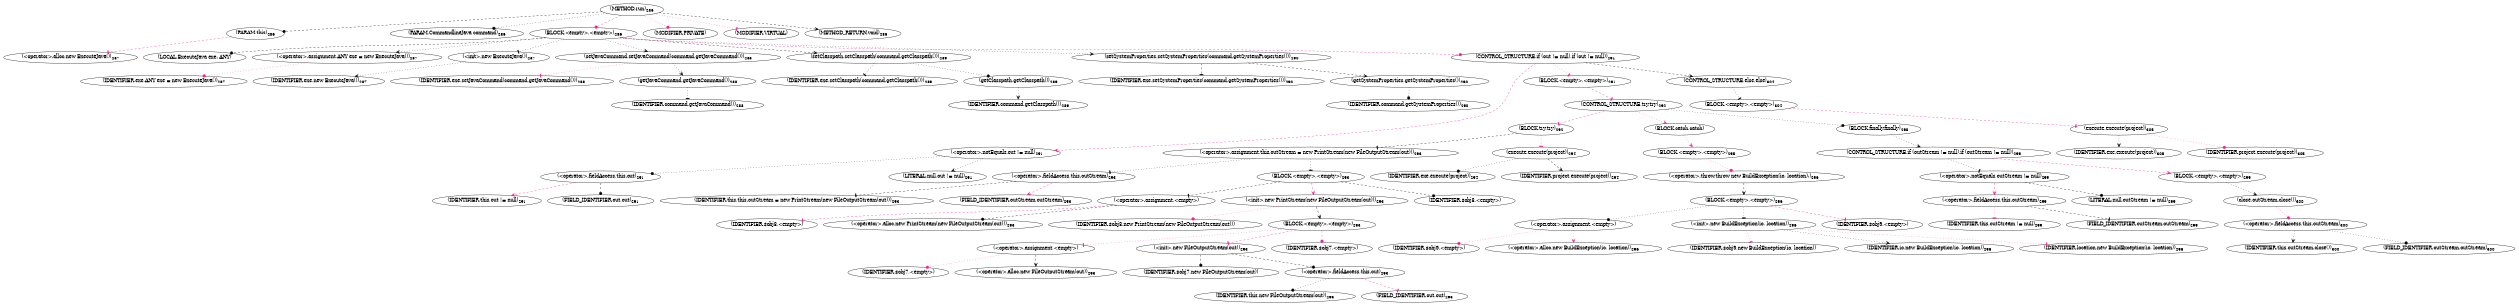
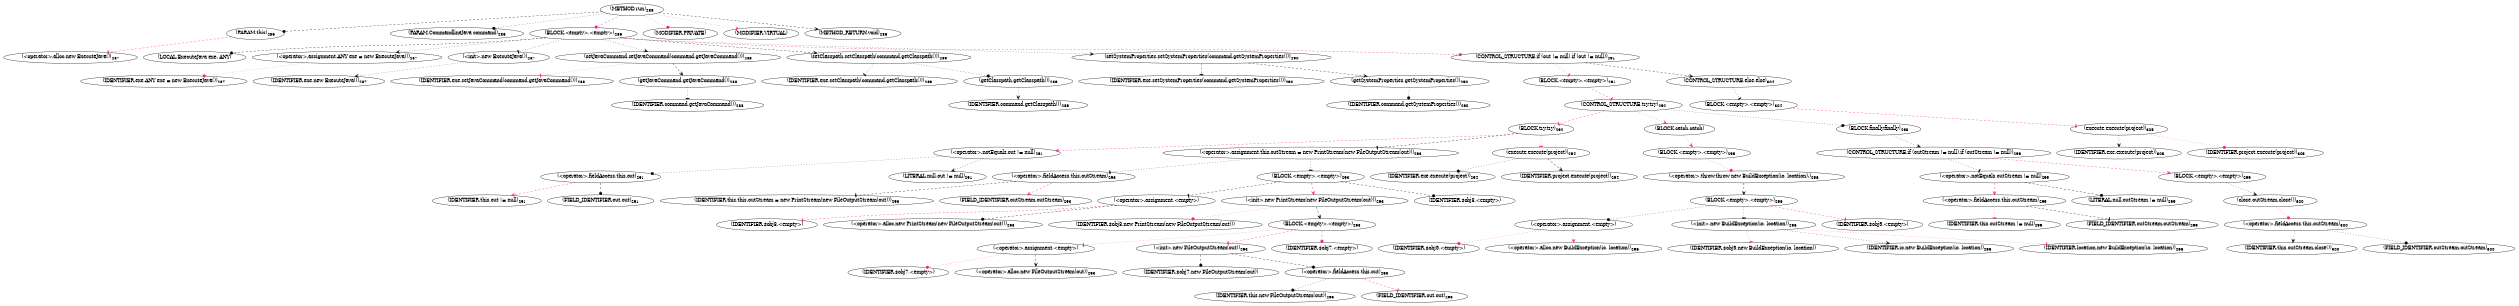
edge "(setJavaCommand,setJavaCommand(command.getJavaCommand()))" -> "(getJavaCommand,getJavaCommand())": style dotted -> dashed
edge "(CONTROL_STRUCTURE,if (out != null),if (out != null))" -> "(<operator>.notEquals,out != null)": now "(BLOCK,try,try)" -> "(<operator>.notEquals,out != null)"
